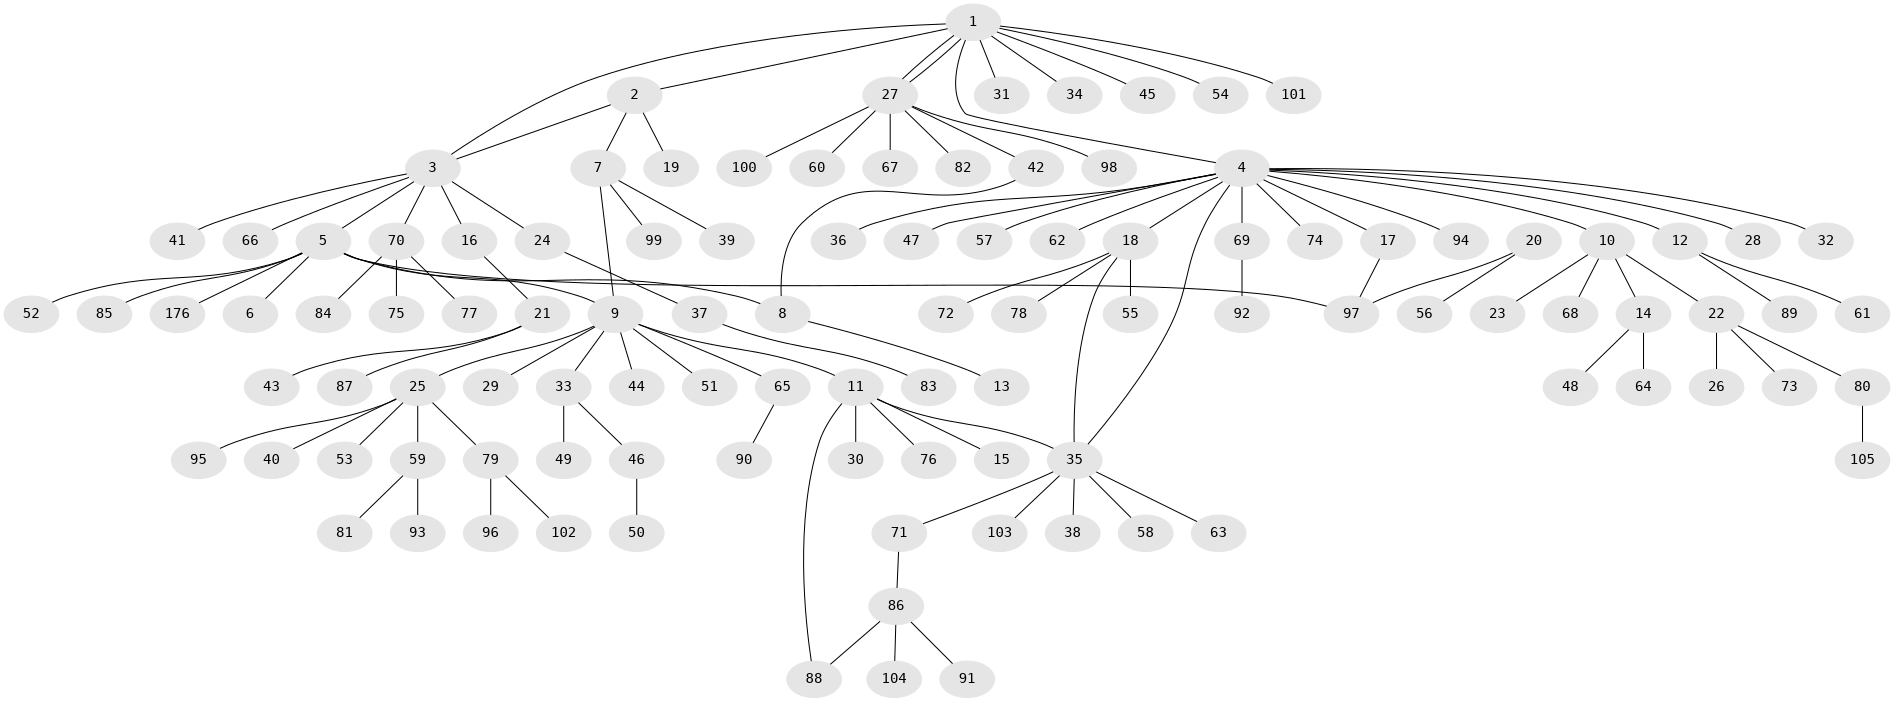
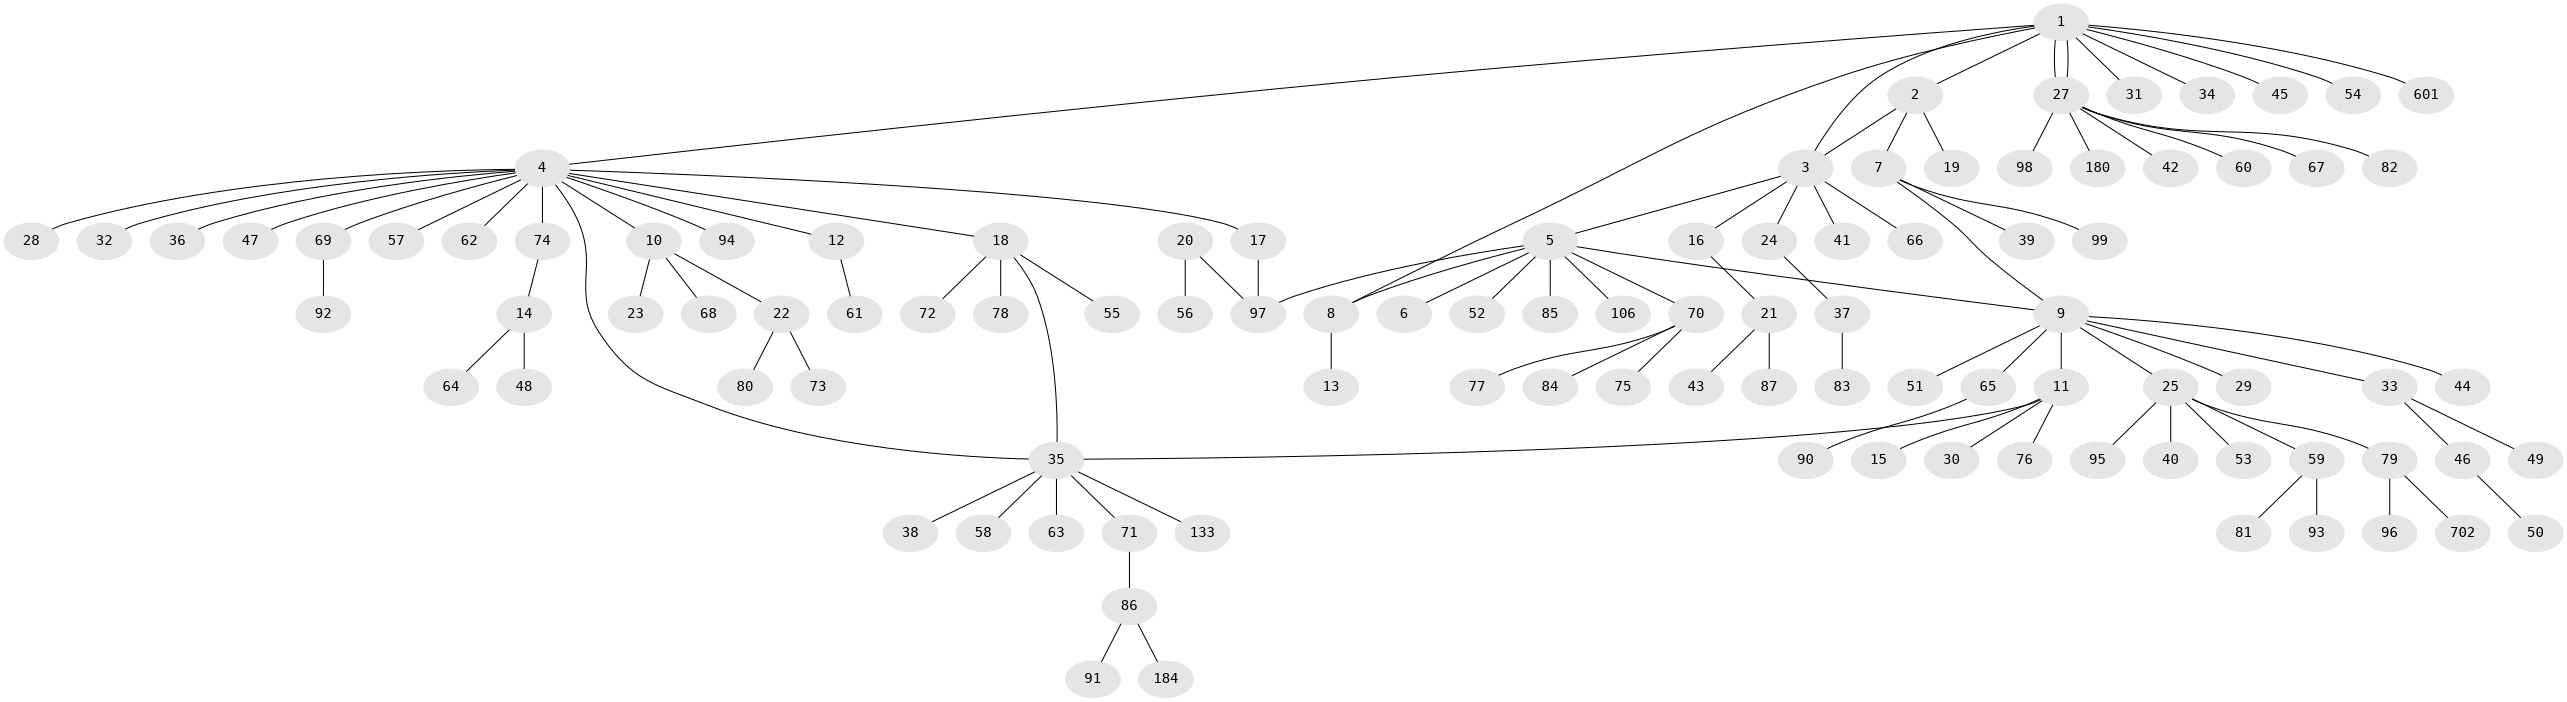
node "101": label "101" -> "601"
node "100": label "100" -> "180"
edge "42" -- "8": now "1" -- "8"
edge "3" -- "70": now "5" -- "70"
edge "10" -- "14": now "74" -- "14"
node "176": label "176" -> "106"
node "89": removed
node "26": removed
node "105": removed
node "102": label "102" -> "702"
node "103": label "103" -> "133"
node "88": removed
node "104": label "104" -> "184"
